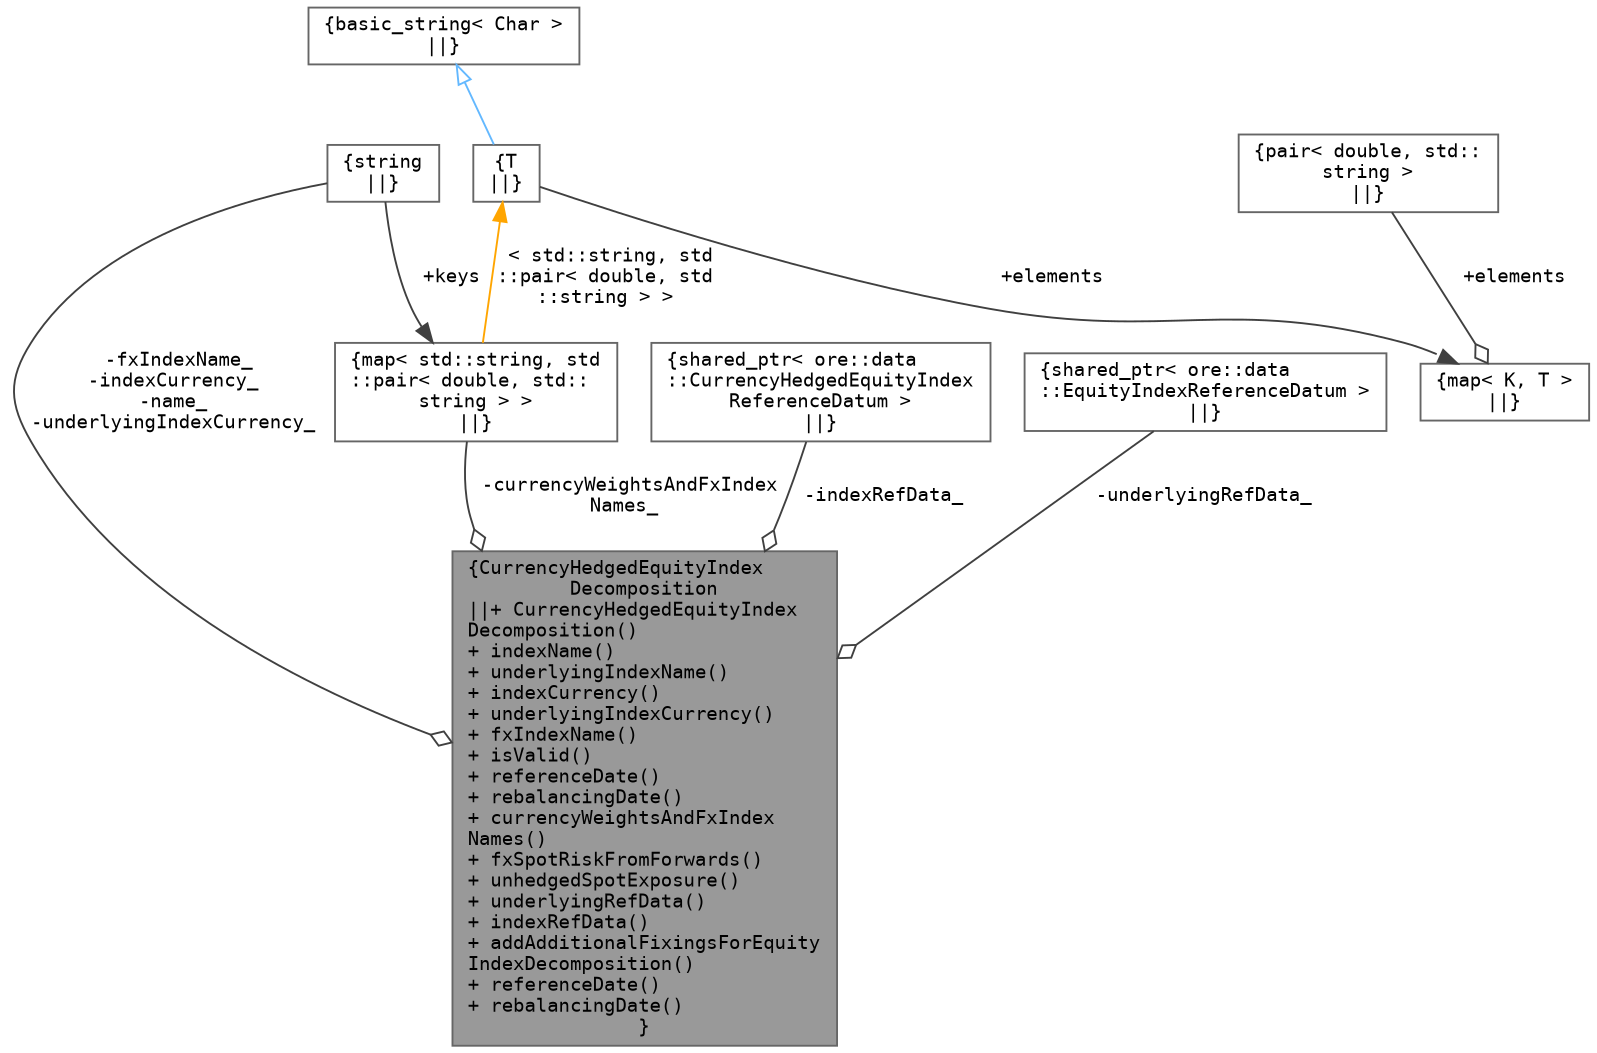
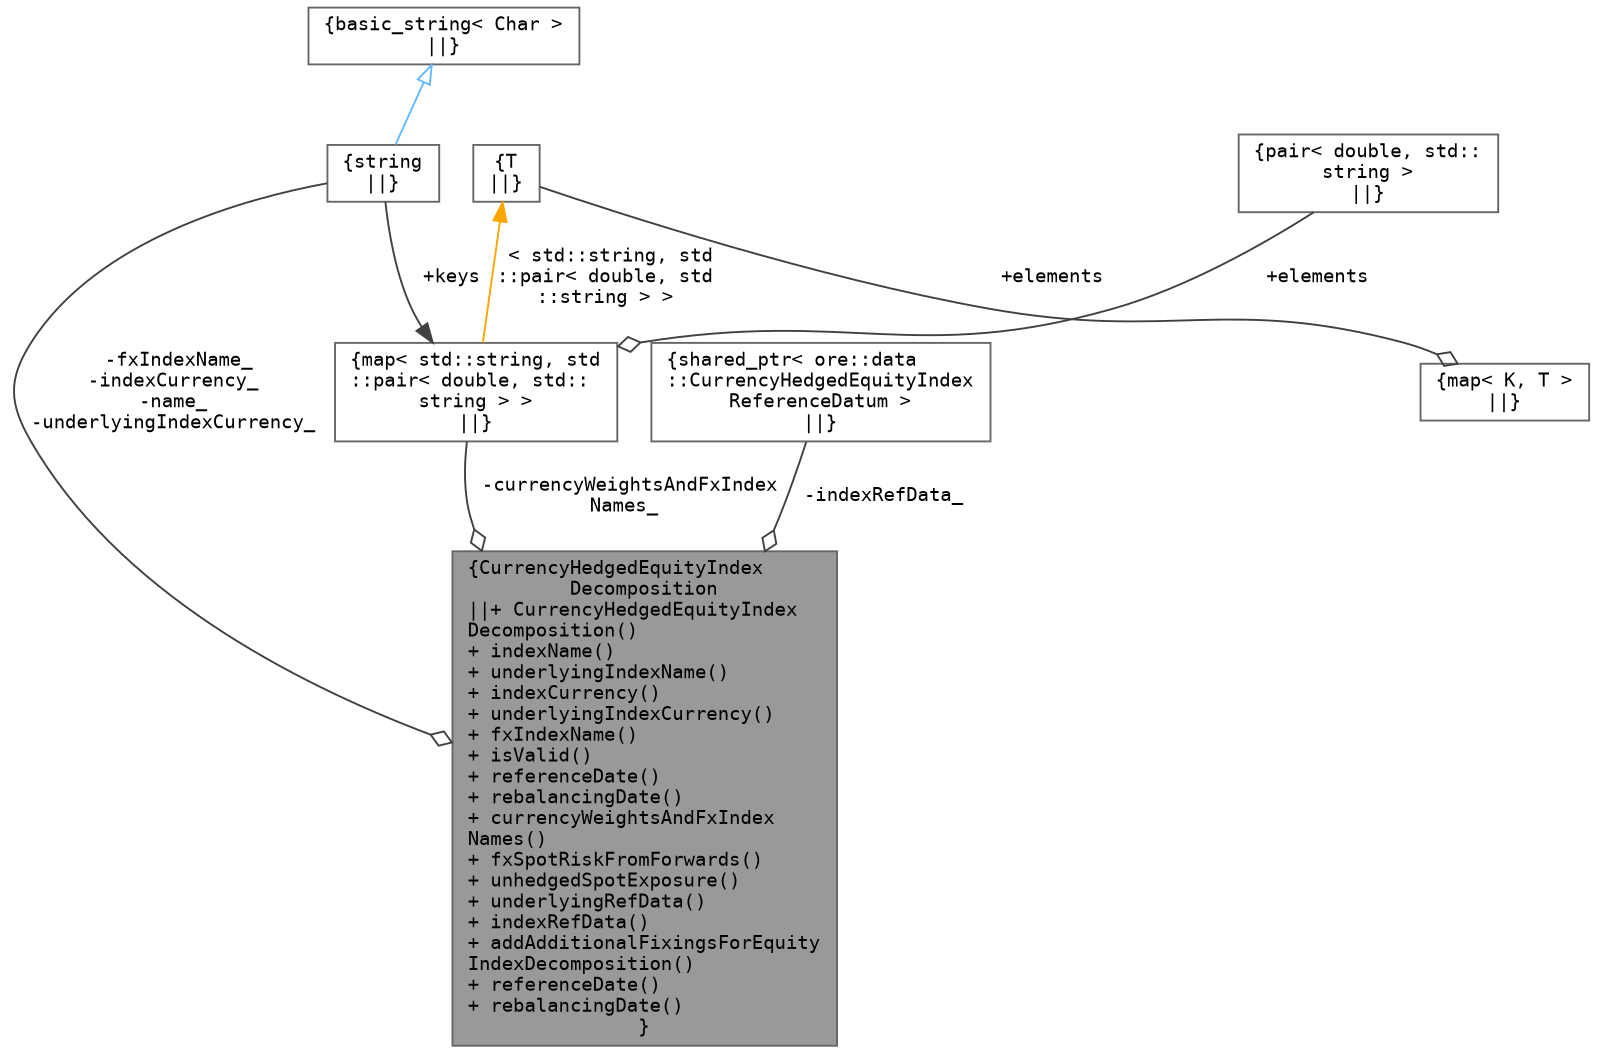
edge "{T ||}" -> "{basic_string< Char > ||}": now "{string ||}" -> "{basic_string< Char > ||}"
edge "{pair< double, std:: string > ||}" -> "{map< K, T > ||}": now "{pair< double, std:: string > ||}" -> "{map< std::string, std ::pair< double, std:: string > > ||}"
edge "{T ||}" -> "{map< K, T > ||}": arrowhead normal -> odiamond
node "{shared_ptr< ore::data ::EquityIndexReferenceDatum > ||}": removed
